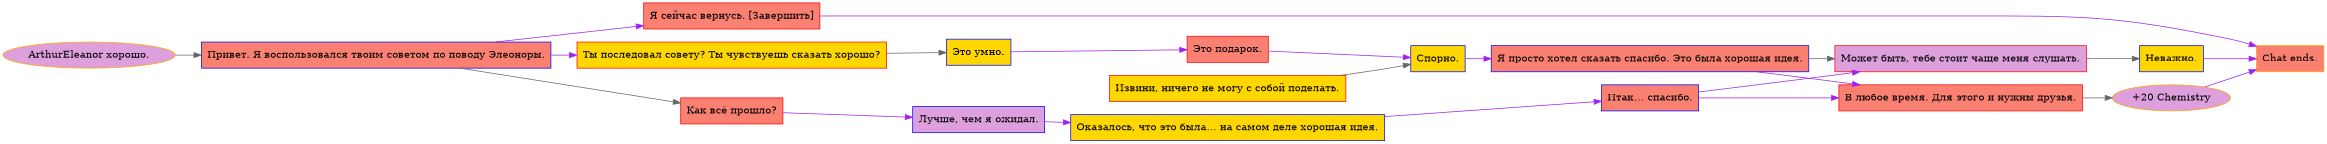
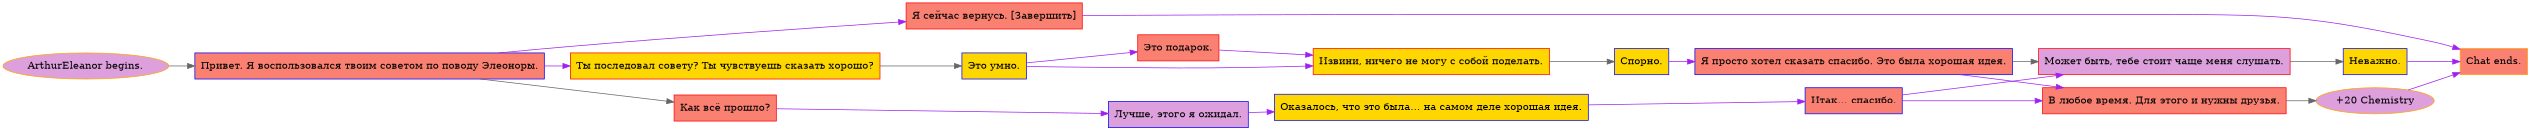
edge "Это подарок." -> "Спорно.": now "Это подарок." -> "Извини, ничего не могу с собой поделать."
node "ArthurEleanor хорошо.": label "ArthurEleanor хорошо." -> "ArthurEleanor begins."
edge "Это умно." -> "Извини, ничего не могу с собой поделать.": added
node "Лучше, чем я ожидал.": label "Лучше, чем я ожидал." -> "Лучше, этого я ожидал."
